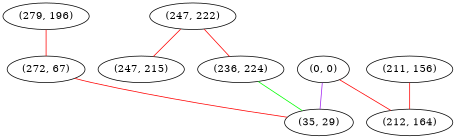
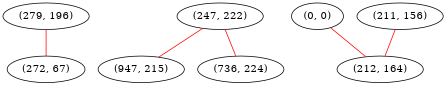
node "(247, 215)": label "(247, 215)" -> "(947, 215)"
node "(236, 224)": label "(236, 224)" -> "(736, 224)"
node "(35, 29)": removed
